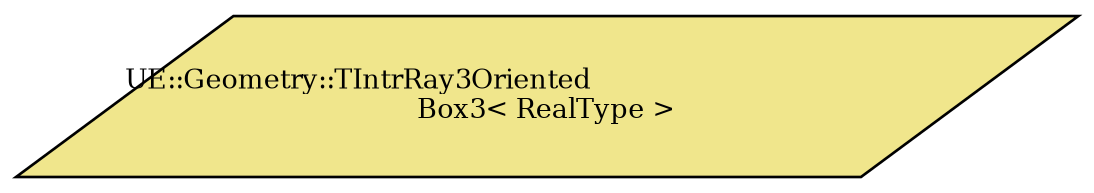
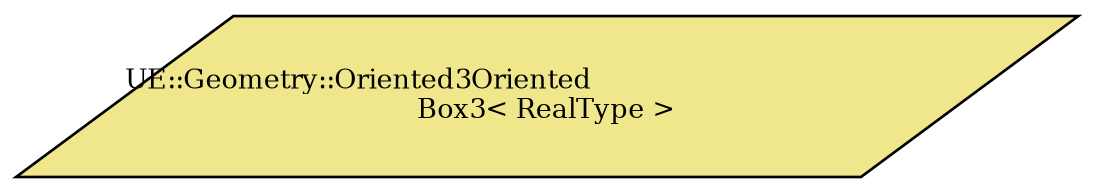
node "UE::Geometry::TIntrRay3Oriented Box3< RealType >": label "UE::Geometry::TIntrRay3Oriented Box3< RealType >" -> "UE::Geometry::Oriented3Oriented Box3< RealType >"
